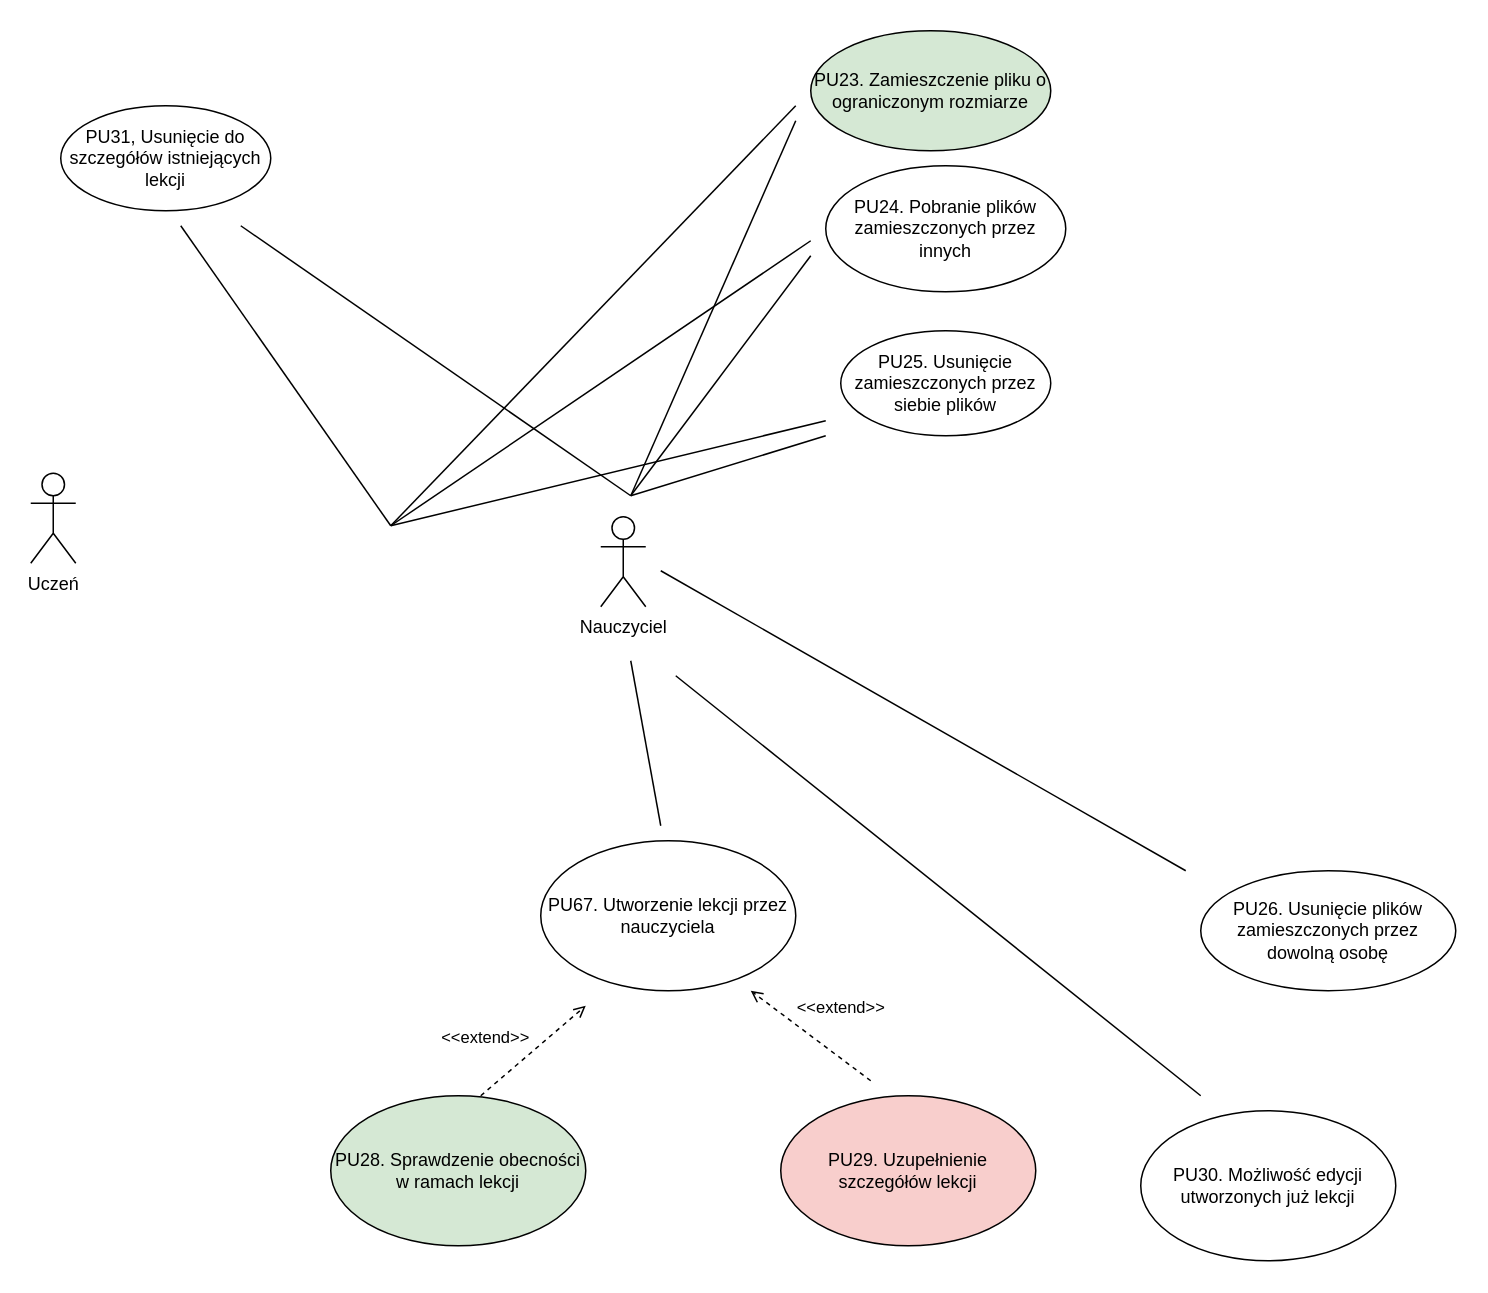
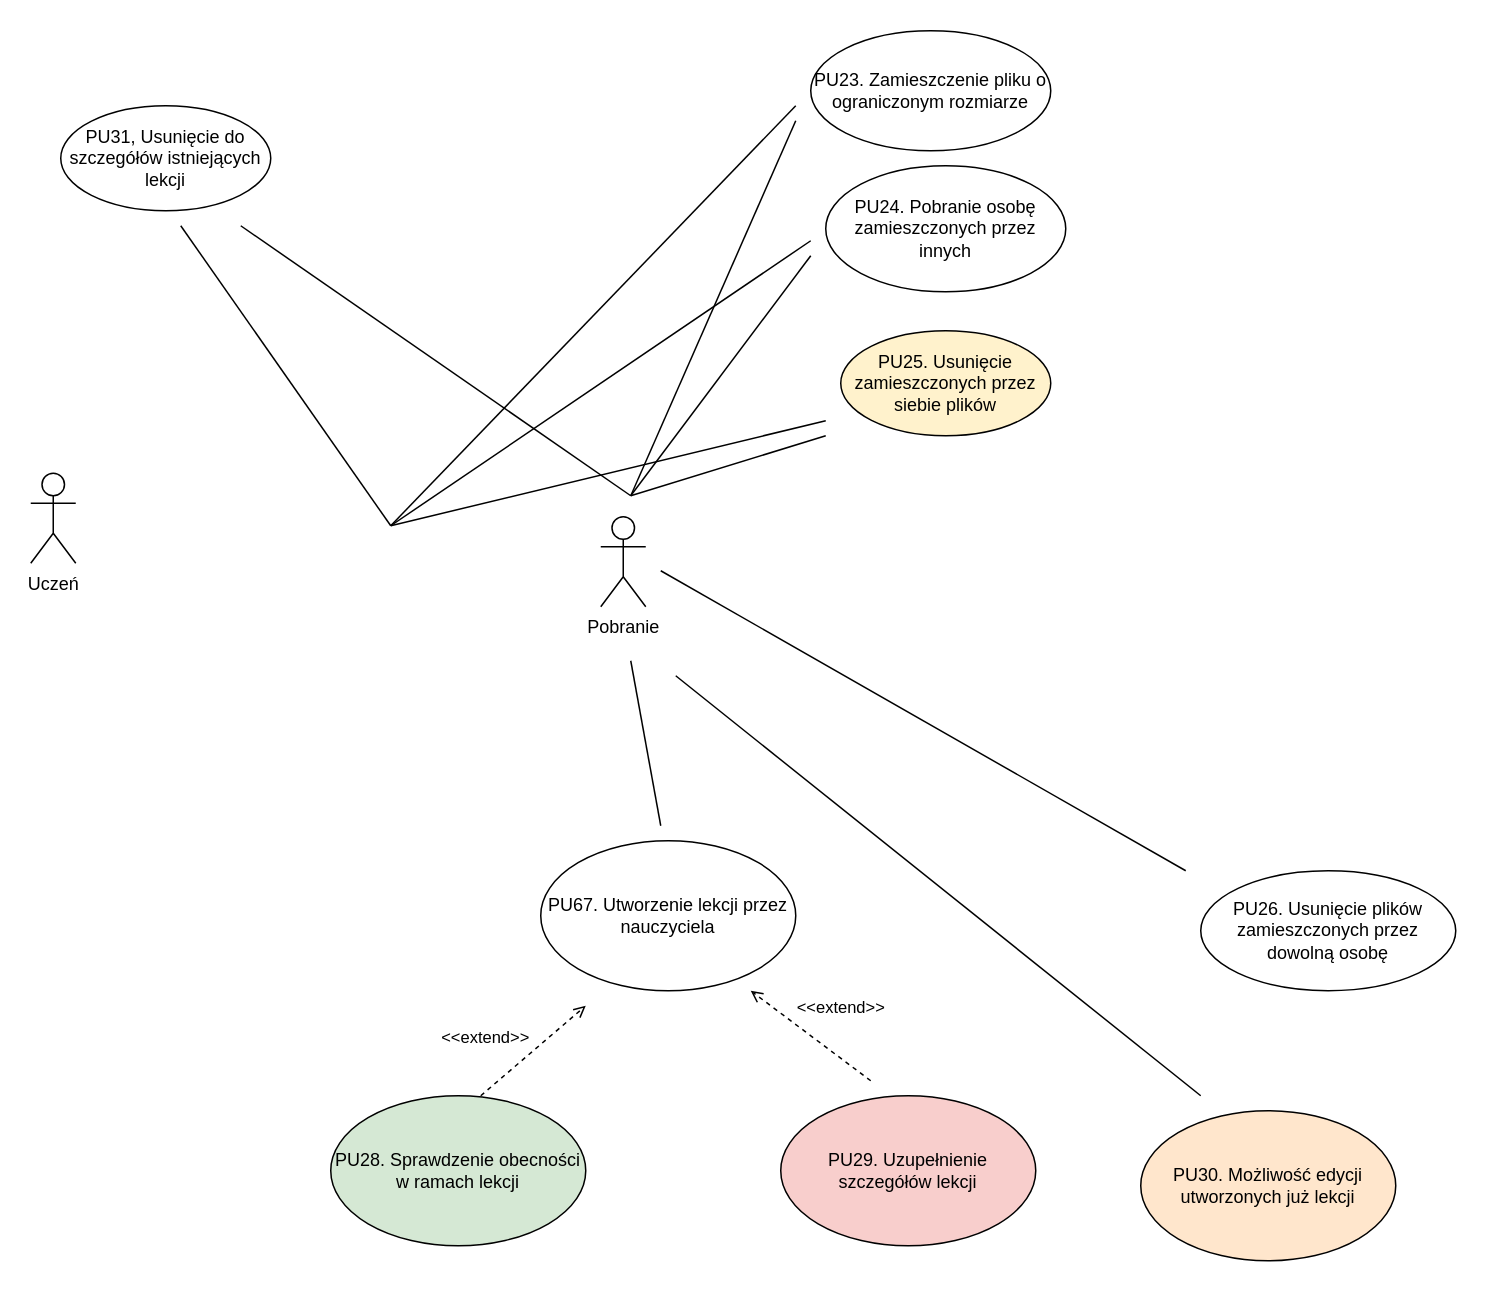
node "PU23. Zamieszczenie pliku o ograniczonym rozmiarze": fillcolor #d5e8d4 -> #ffffff
node "PU24. Pobranie plików zamieszczonych przez innych": label "PU24. Pobranie plików zamieszczonych przez innych" -> "PU24. Pobranie osobę zamieszczonych przez innych"
node "PU25. Usunięcie zamieszczonych przez siebie plików": fillcolor #ffffff -> #fff2cc
node "Nauczyciel": label "Nauczyciel" -> "Pobranie"
node "PU30. Możliwość edycji utworzonych już lekcji": fillcolor #ffffff -> #ffe6cc
